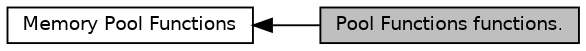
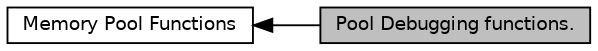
node "Pool Functions functions.": label "Pool Functions functions." -> "Pool Debugging functions."
